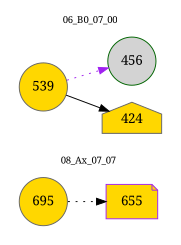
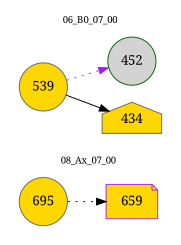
node "456": label "456" -> "452"
node "424": label "424" -> "434"
cluster "08_Ax_07_07": label "08_Ax_07_07" -> "08_Ax_07_00"
node "655": label "655" -> "659"
